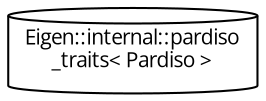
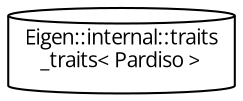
node "Eigen::internal::pardiso _traits< Pardiso >": label "Eigen::internal::pardiso _traits< Pardiso >" -> "Eigen::internal::traits _traits< Pardiso >"
